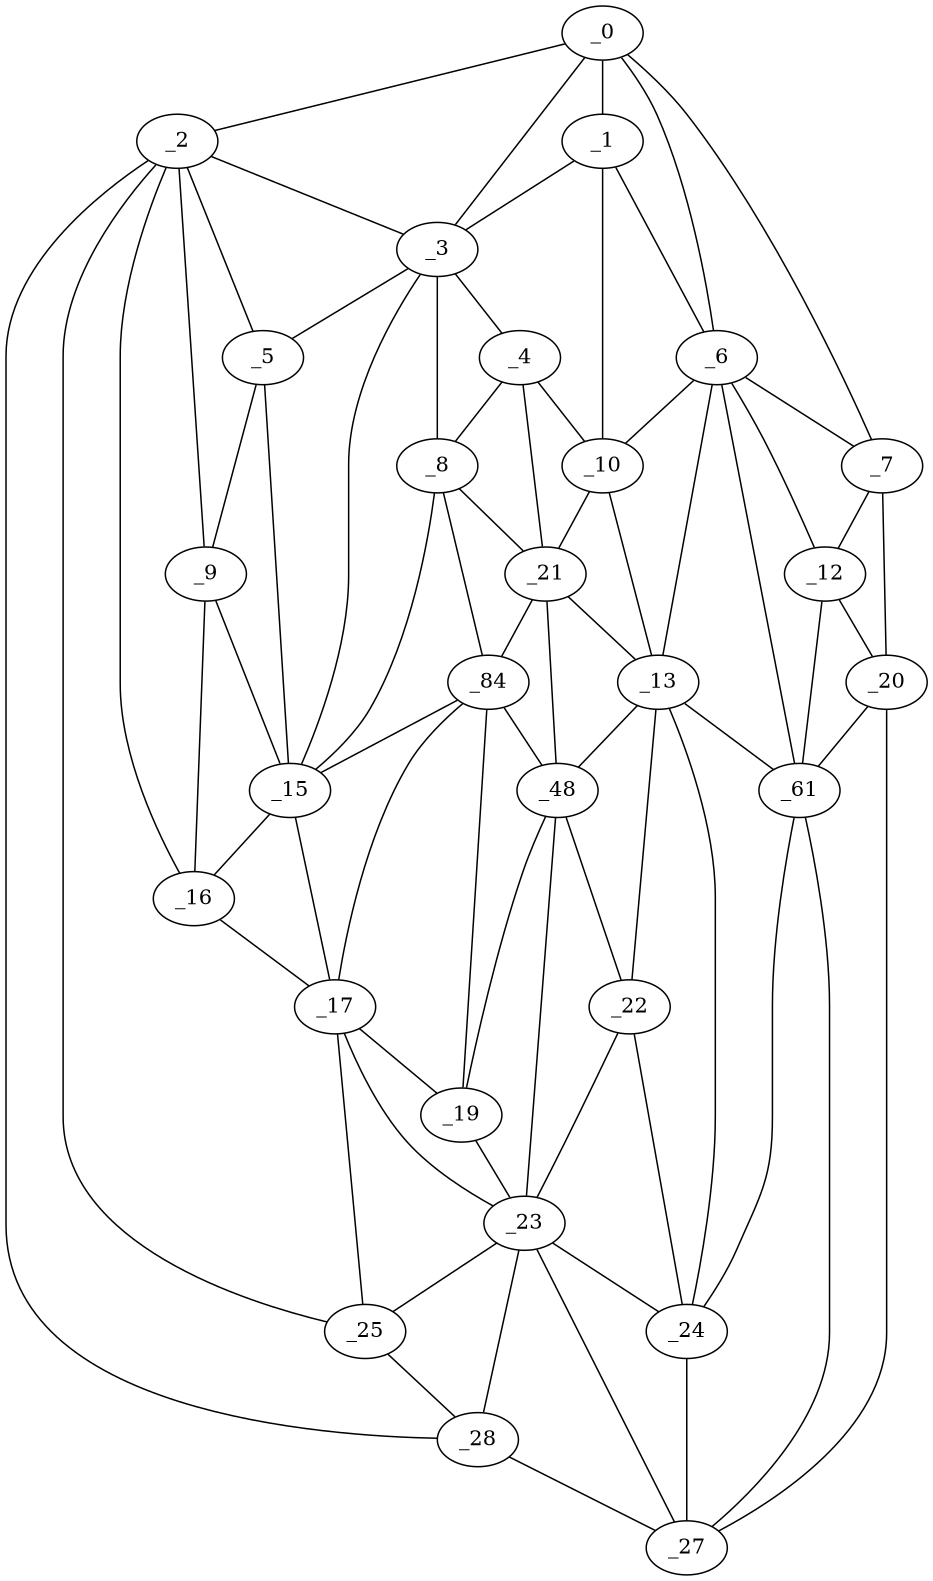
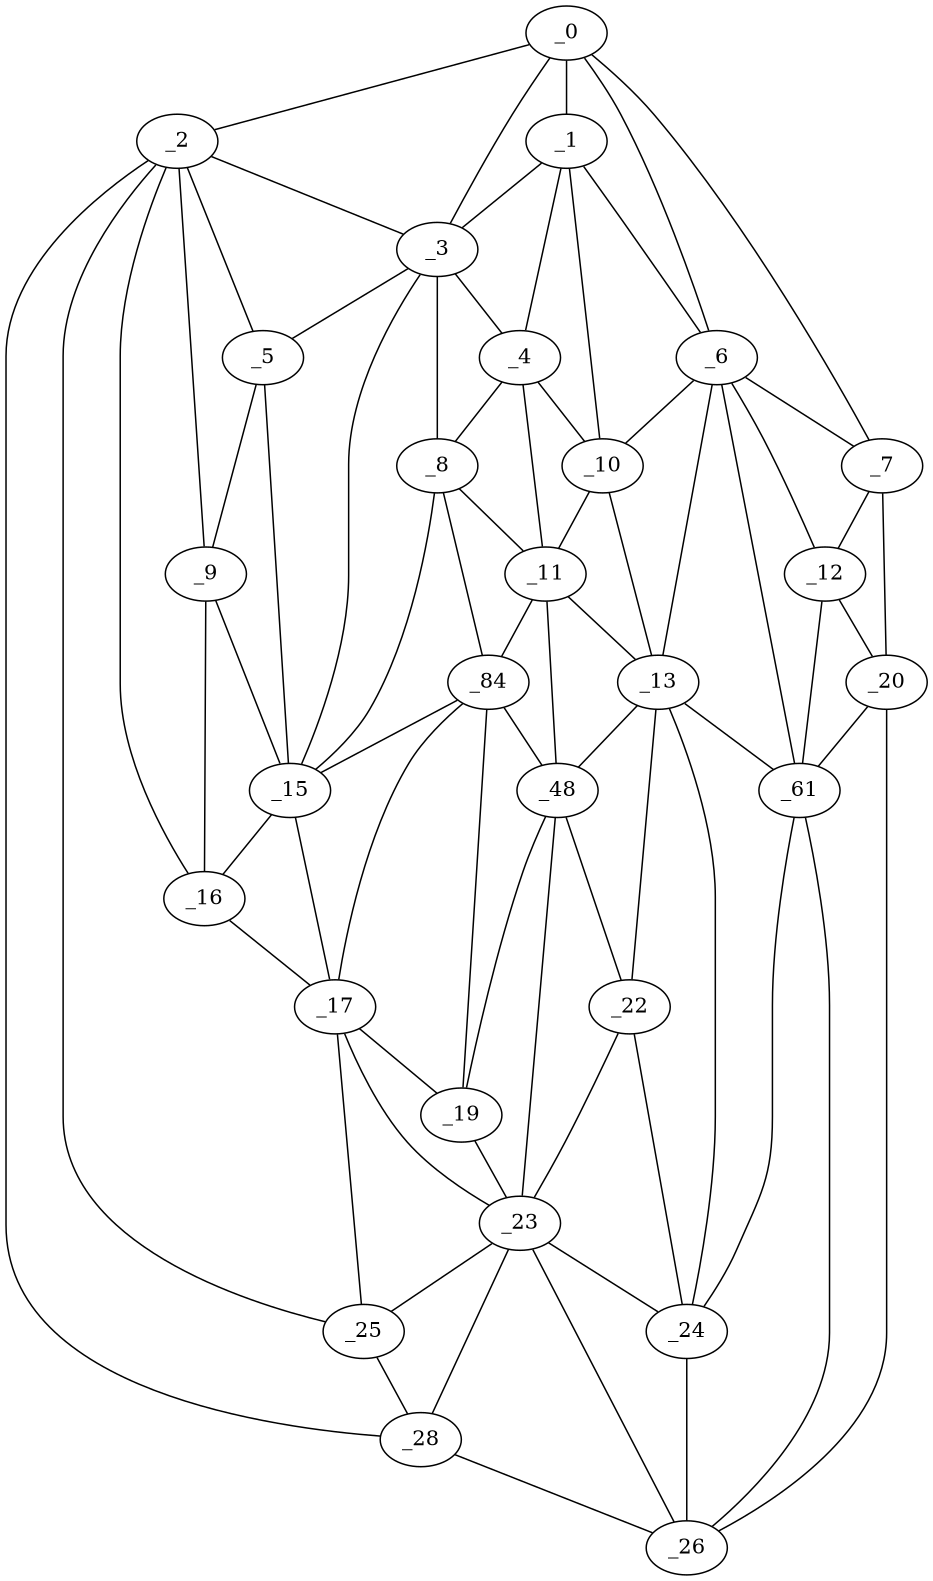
edge "_1" -- "_4": added
node "_21": label "_21" -> "_11"
node "_27": label "_27" -> "_26"
